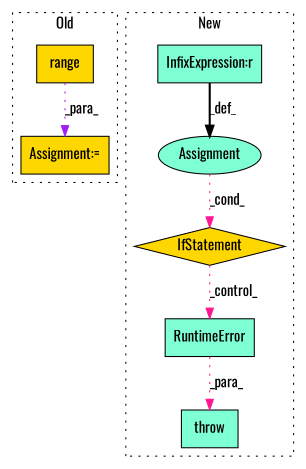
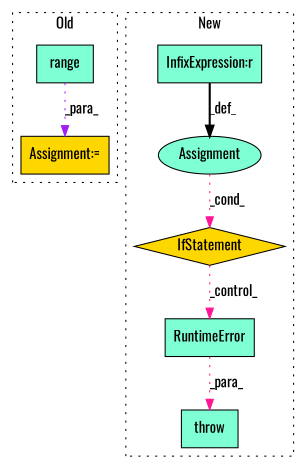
node "range": fillcolor gold -> aquamarine
